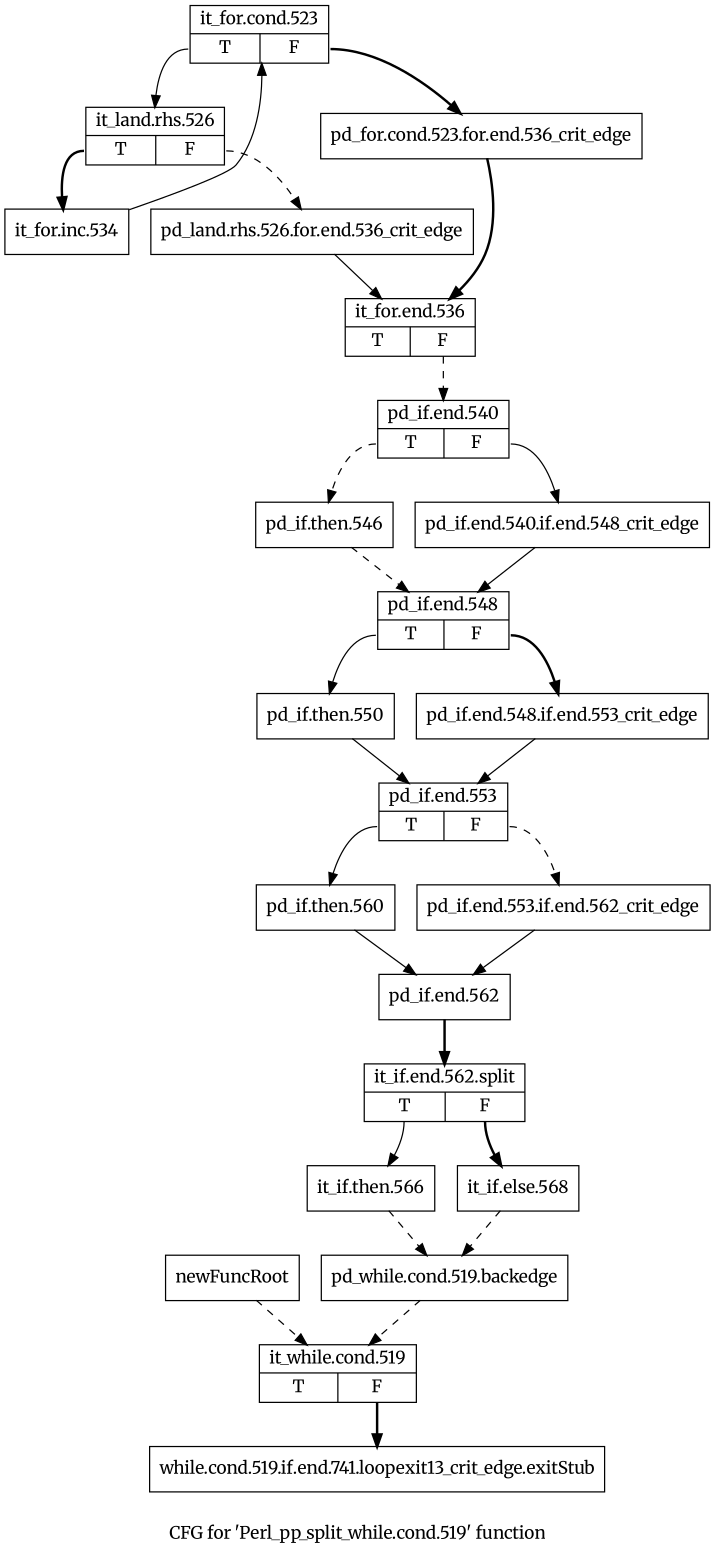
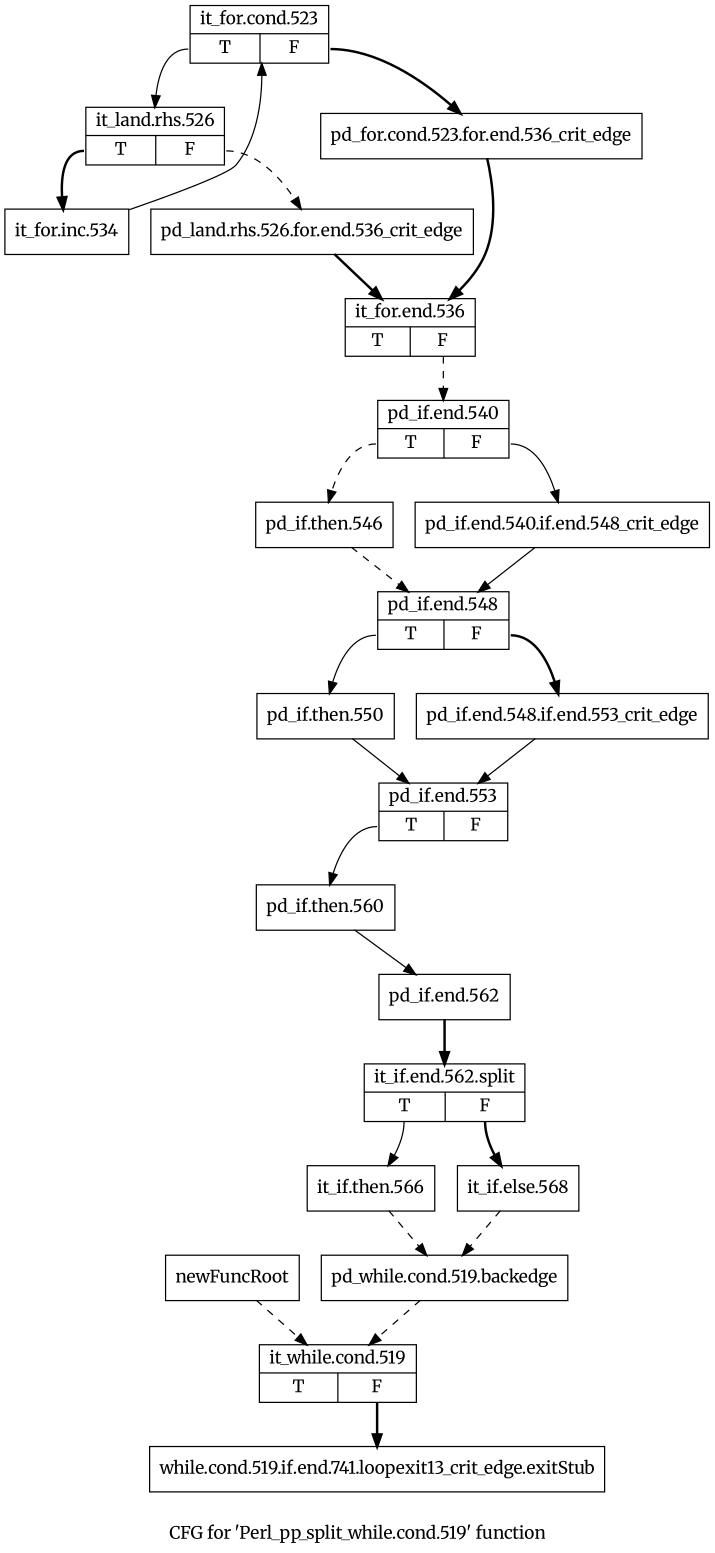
edge "pd_land.rhs.526.for.end.536_crit_edge" -> "it_for.end.536": style solid -> bold
node "pd_if.end.553.if.end.562_crit_edge": removed
